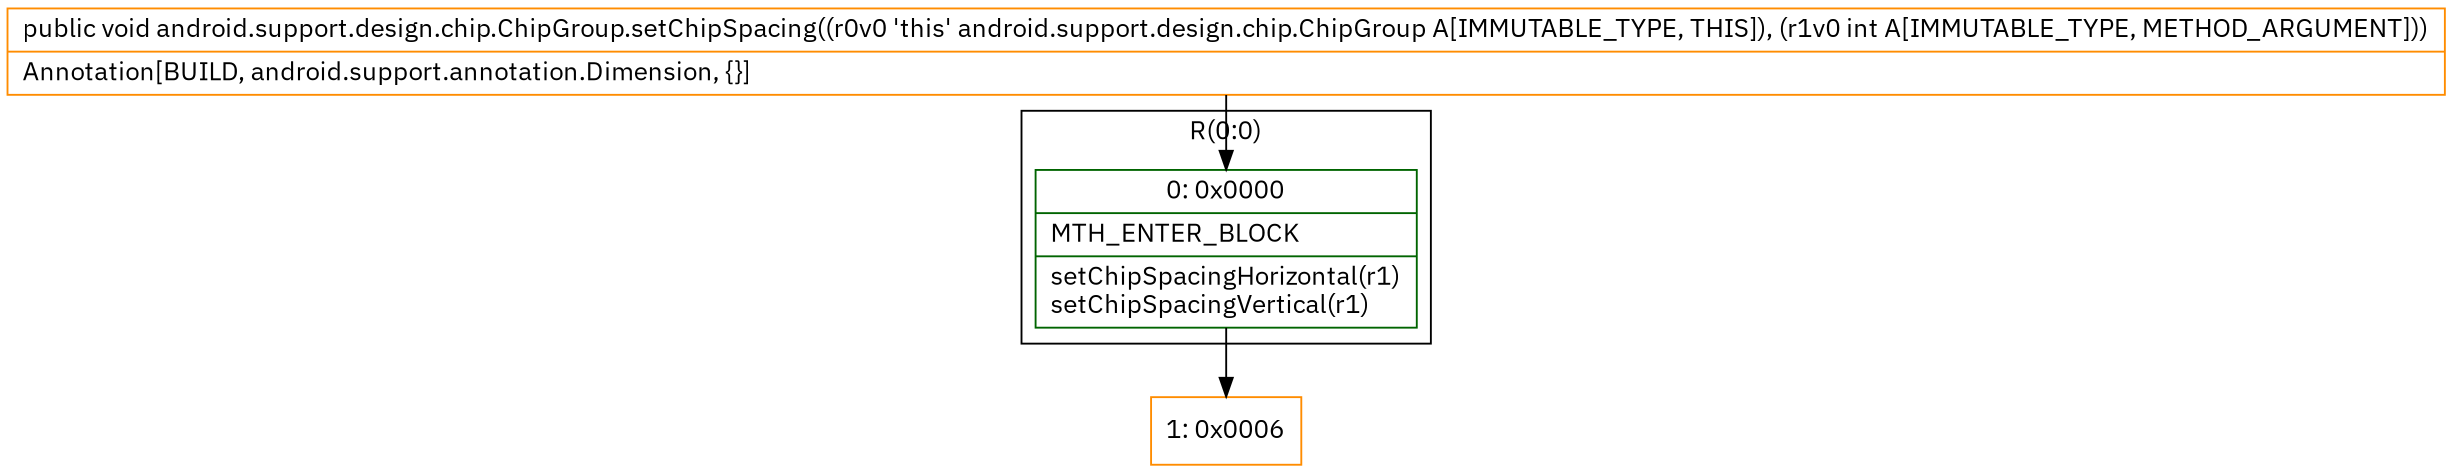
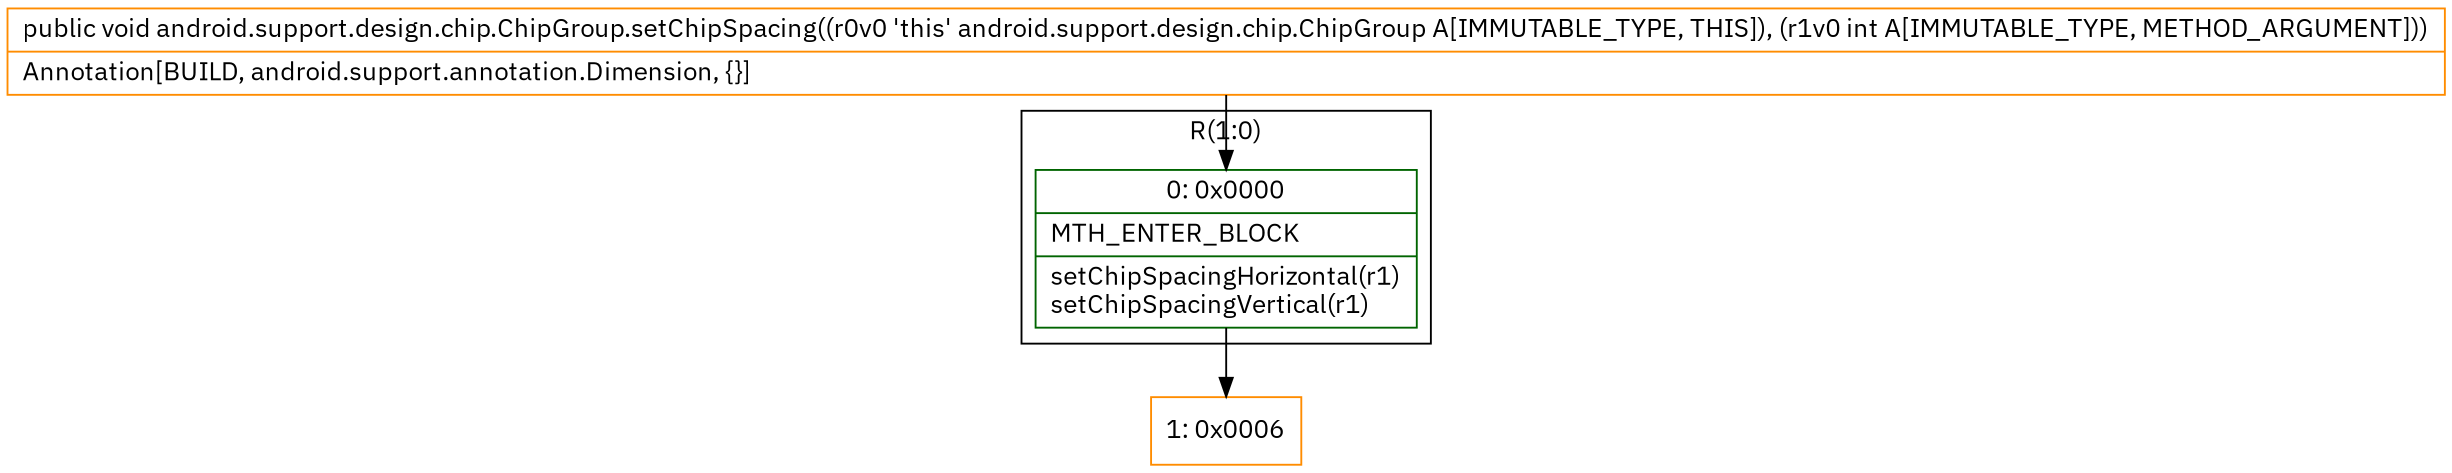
cluster "R(0:0)": label "R(0:0)" -> "R(1:0)"
